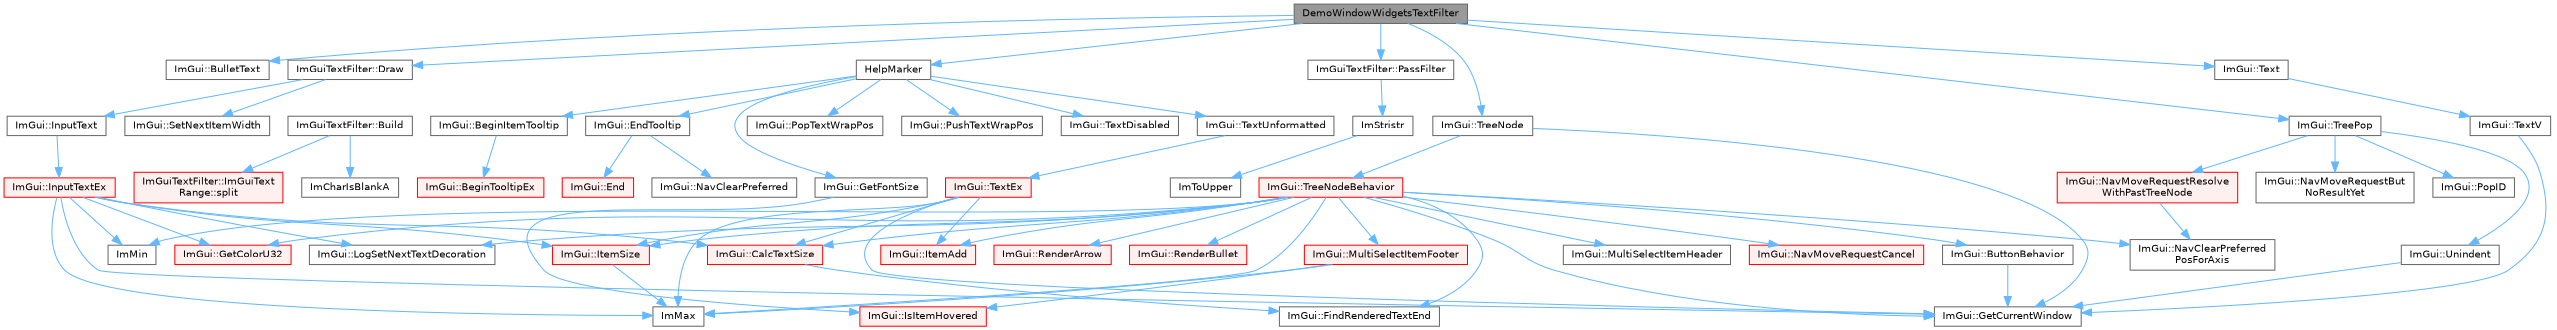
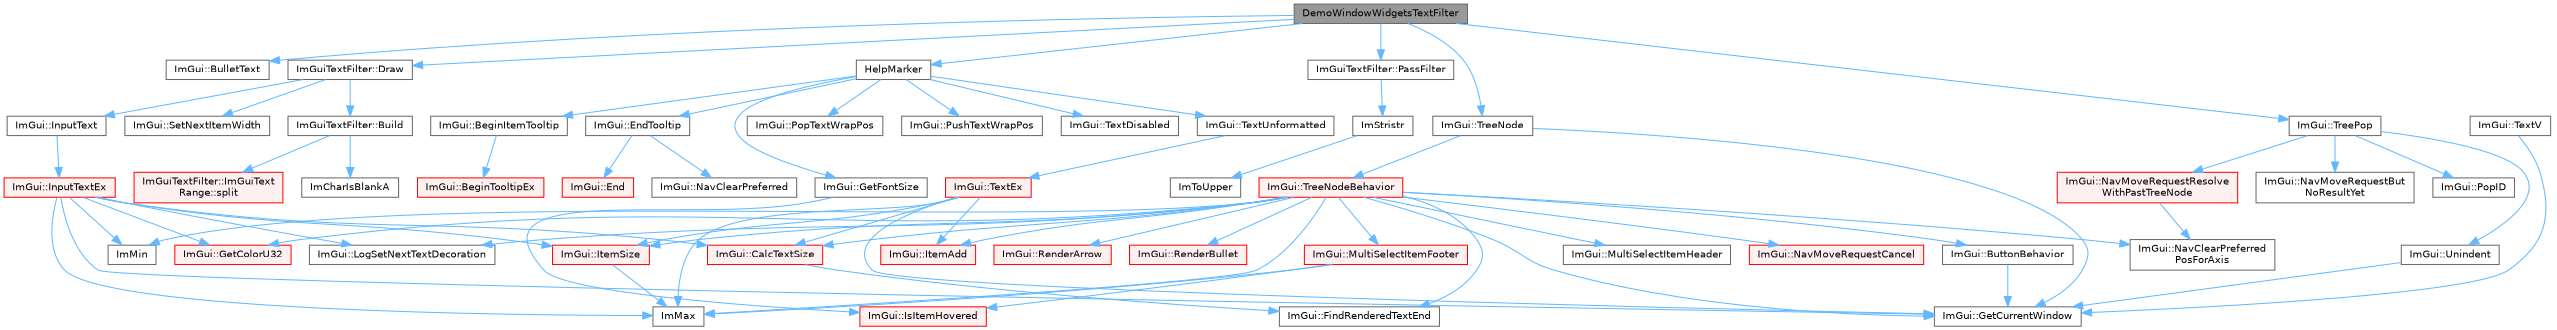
node "ImGui::Text": removed
edge "ImGuiTextFilter::Draw" -> "ImGuiTextFilter::Build": added
